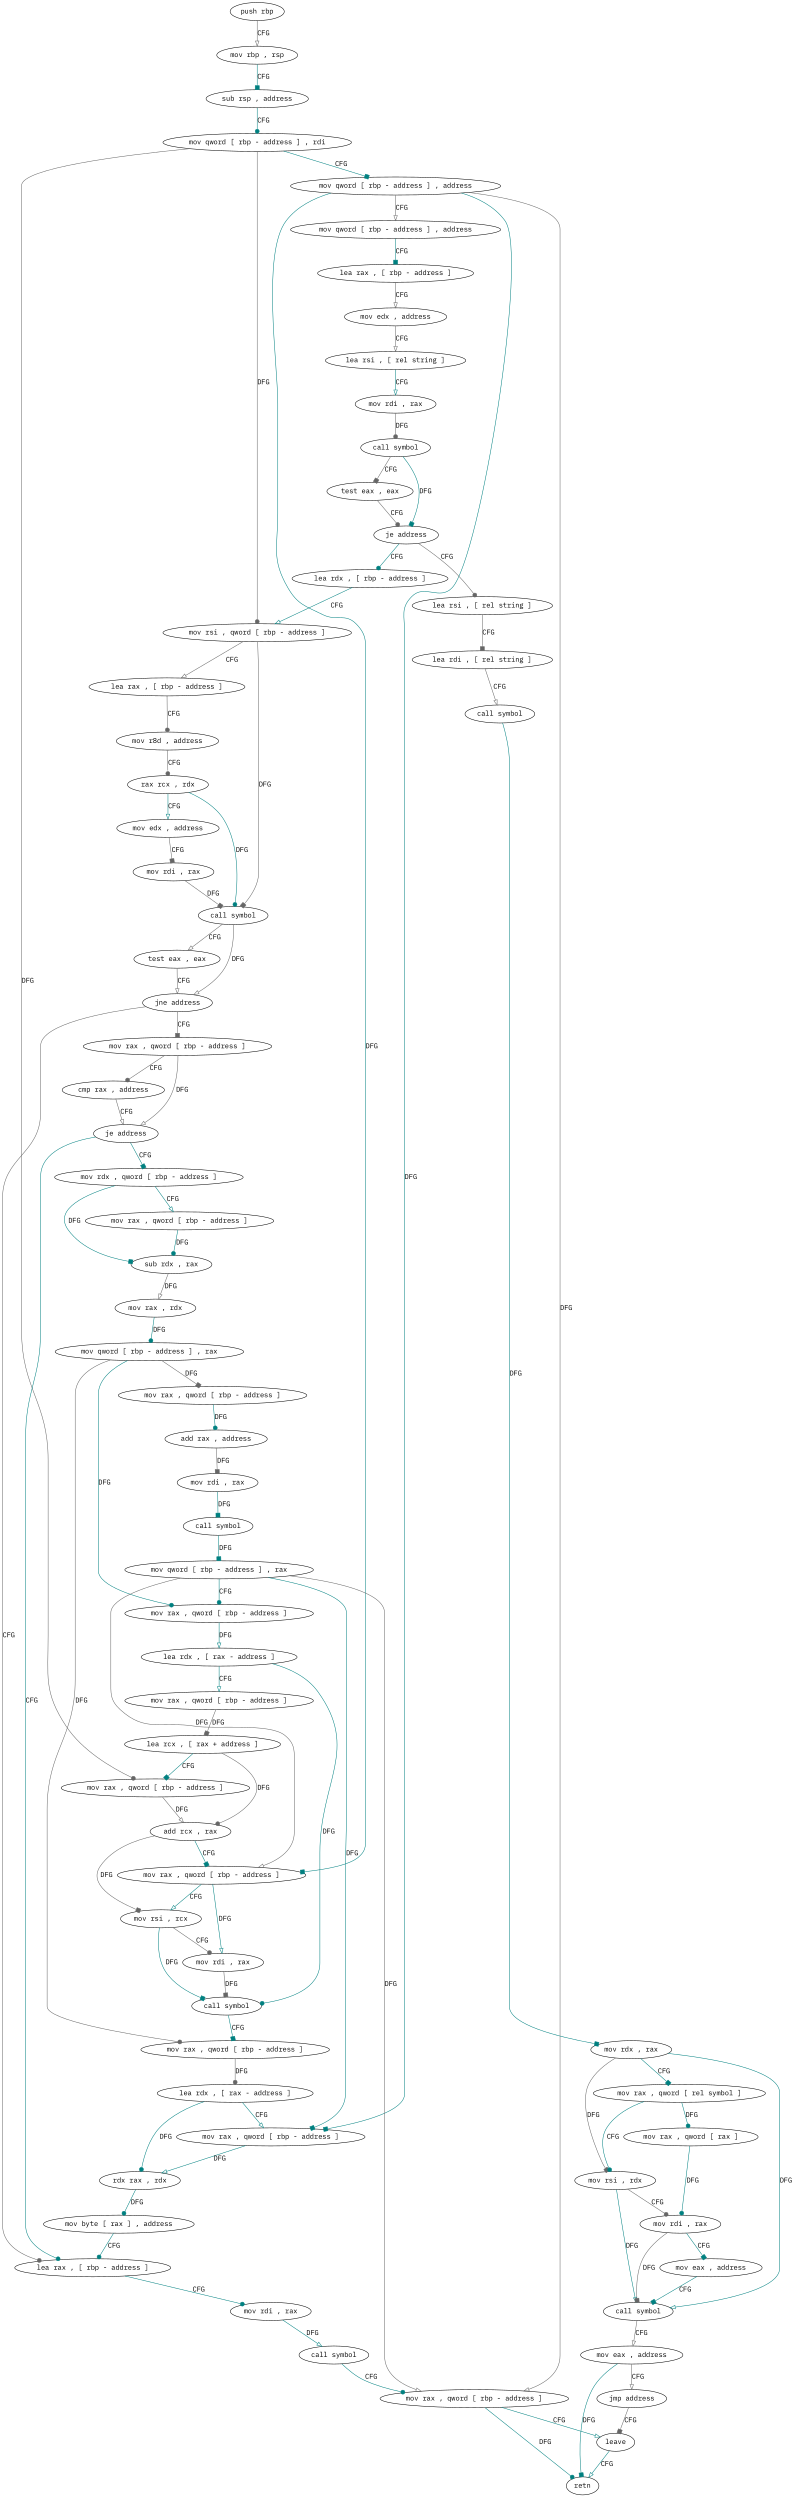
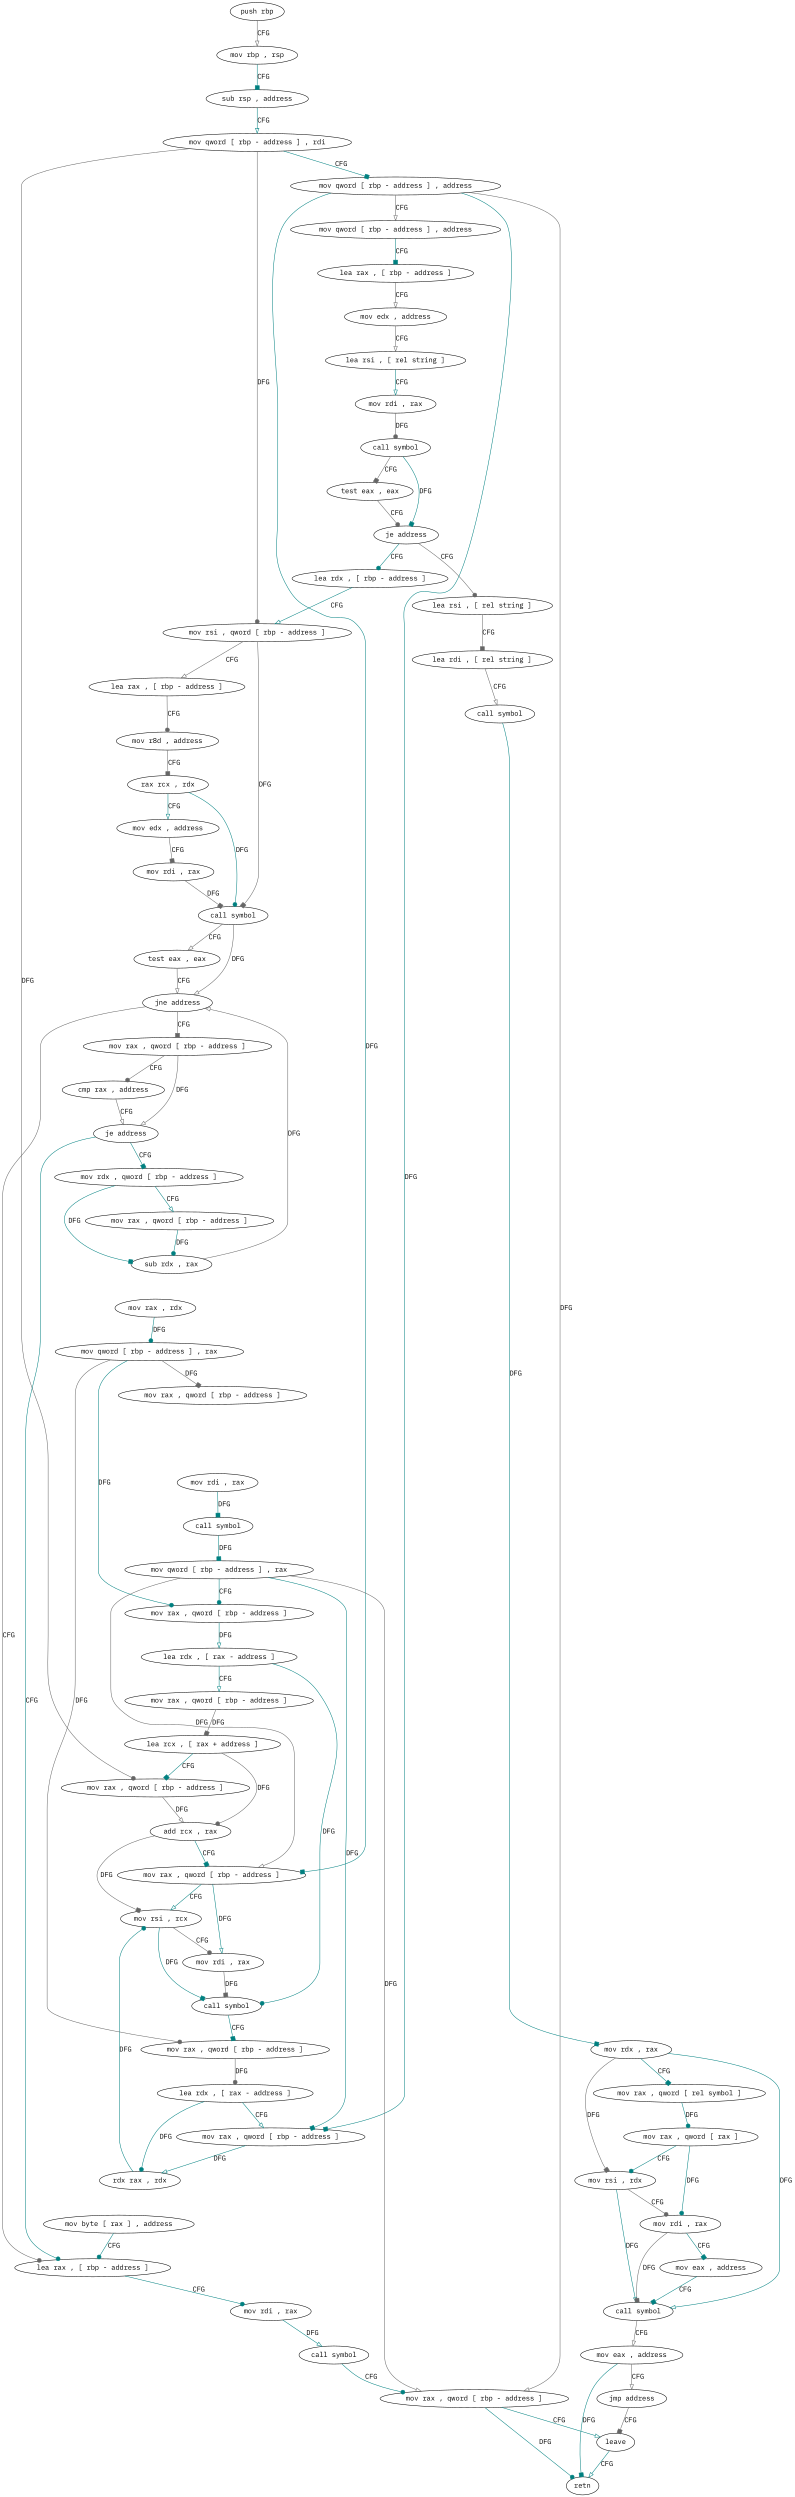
edge "sub rsp , address" -> "mov qword [ rbp - address ] , rdi": arrowhead dot -> onormal
edge "mov r8d , address" -> "rax rcx , rdx": arrowhead dot -> box
edge "sub rdx , rax" -> "mov rax , rdx": now "sub rdx , rax" -> "jne address"
node "add rax , address": removed
edge "mov rax , qword [ rel symbol ]" -> "mov rsi , rdx": now "mov rax , qword [ rax ]" -> "mov rsi , rdx"
edge "rdx rax , rdx" -> "mov byte [ rax ] , address": now "rdx rax , rdx" -> "mov rsi , rcx"
